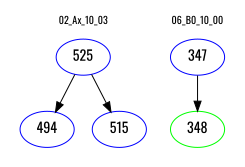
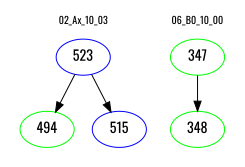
node "525": label "525" -> "523"
node "347": color blue -> green
node "494": color blue -> green
